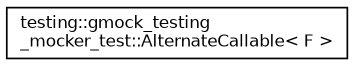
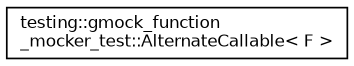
node "testing::gmock_testing _mocker_test::AlternateCallable< F >": label "testing::gmock_testing _mocker_test::AlternateCallable< F >" -> "testing::gmock_function _mocker_test::AlternateCallable< F >"
